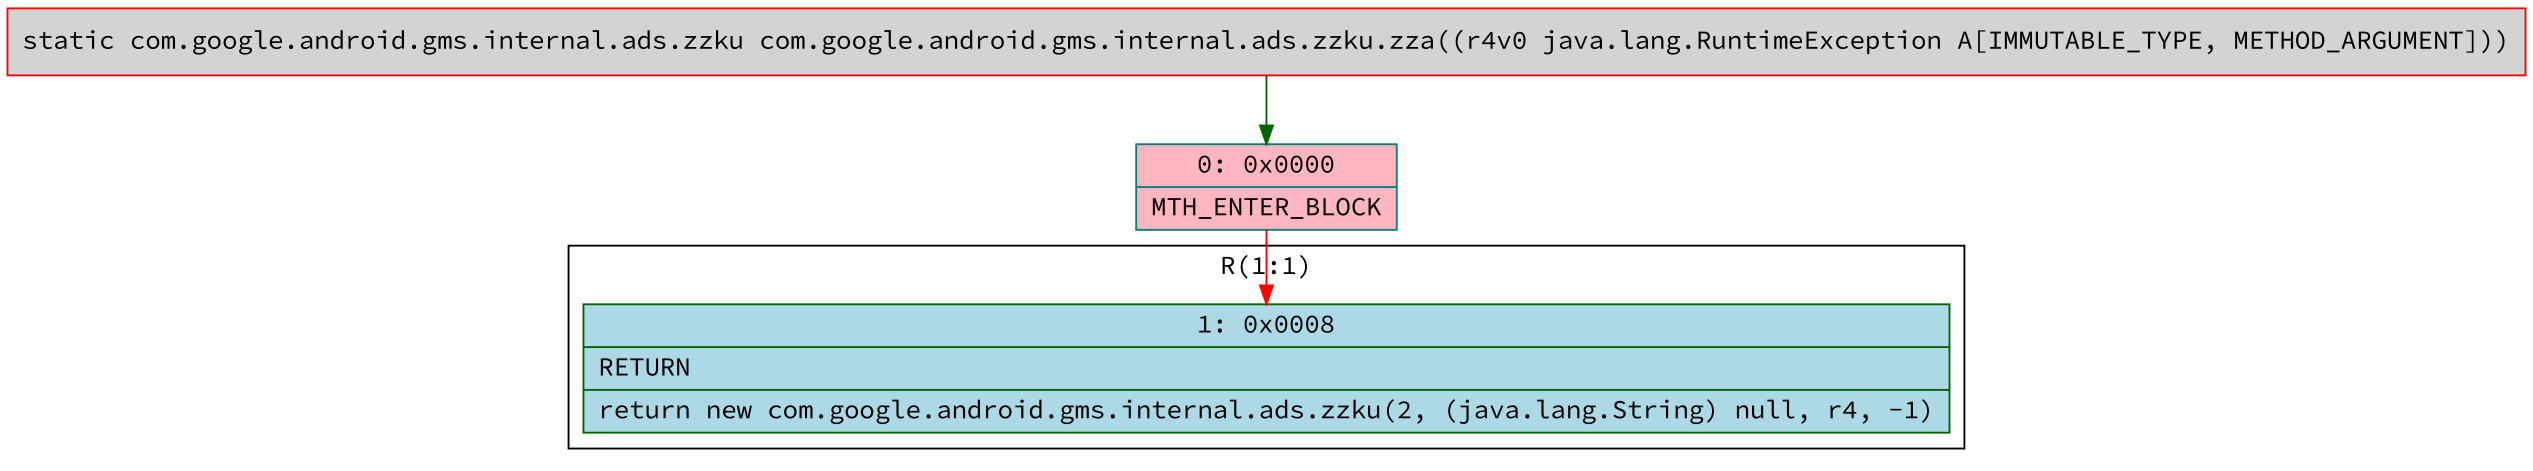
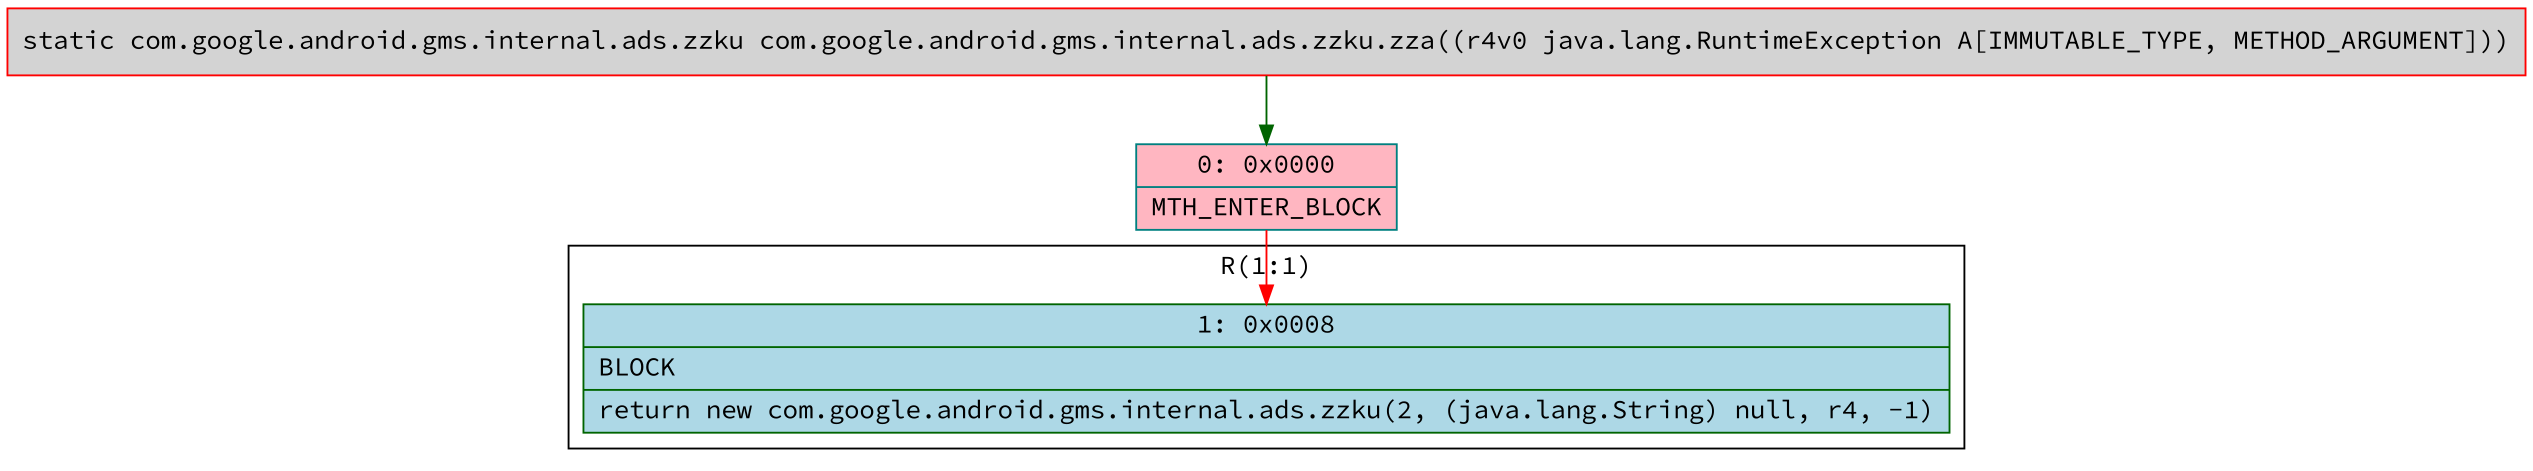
node "1: 0x0008": text "RETURN" -> "BLOCK"
